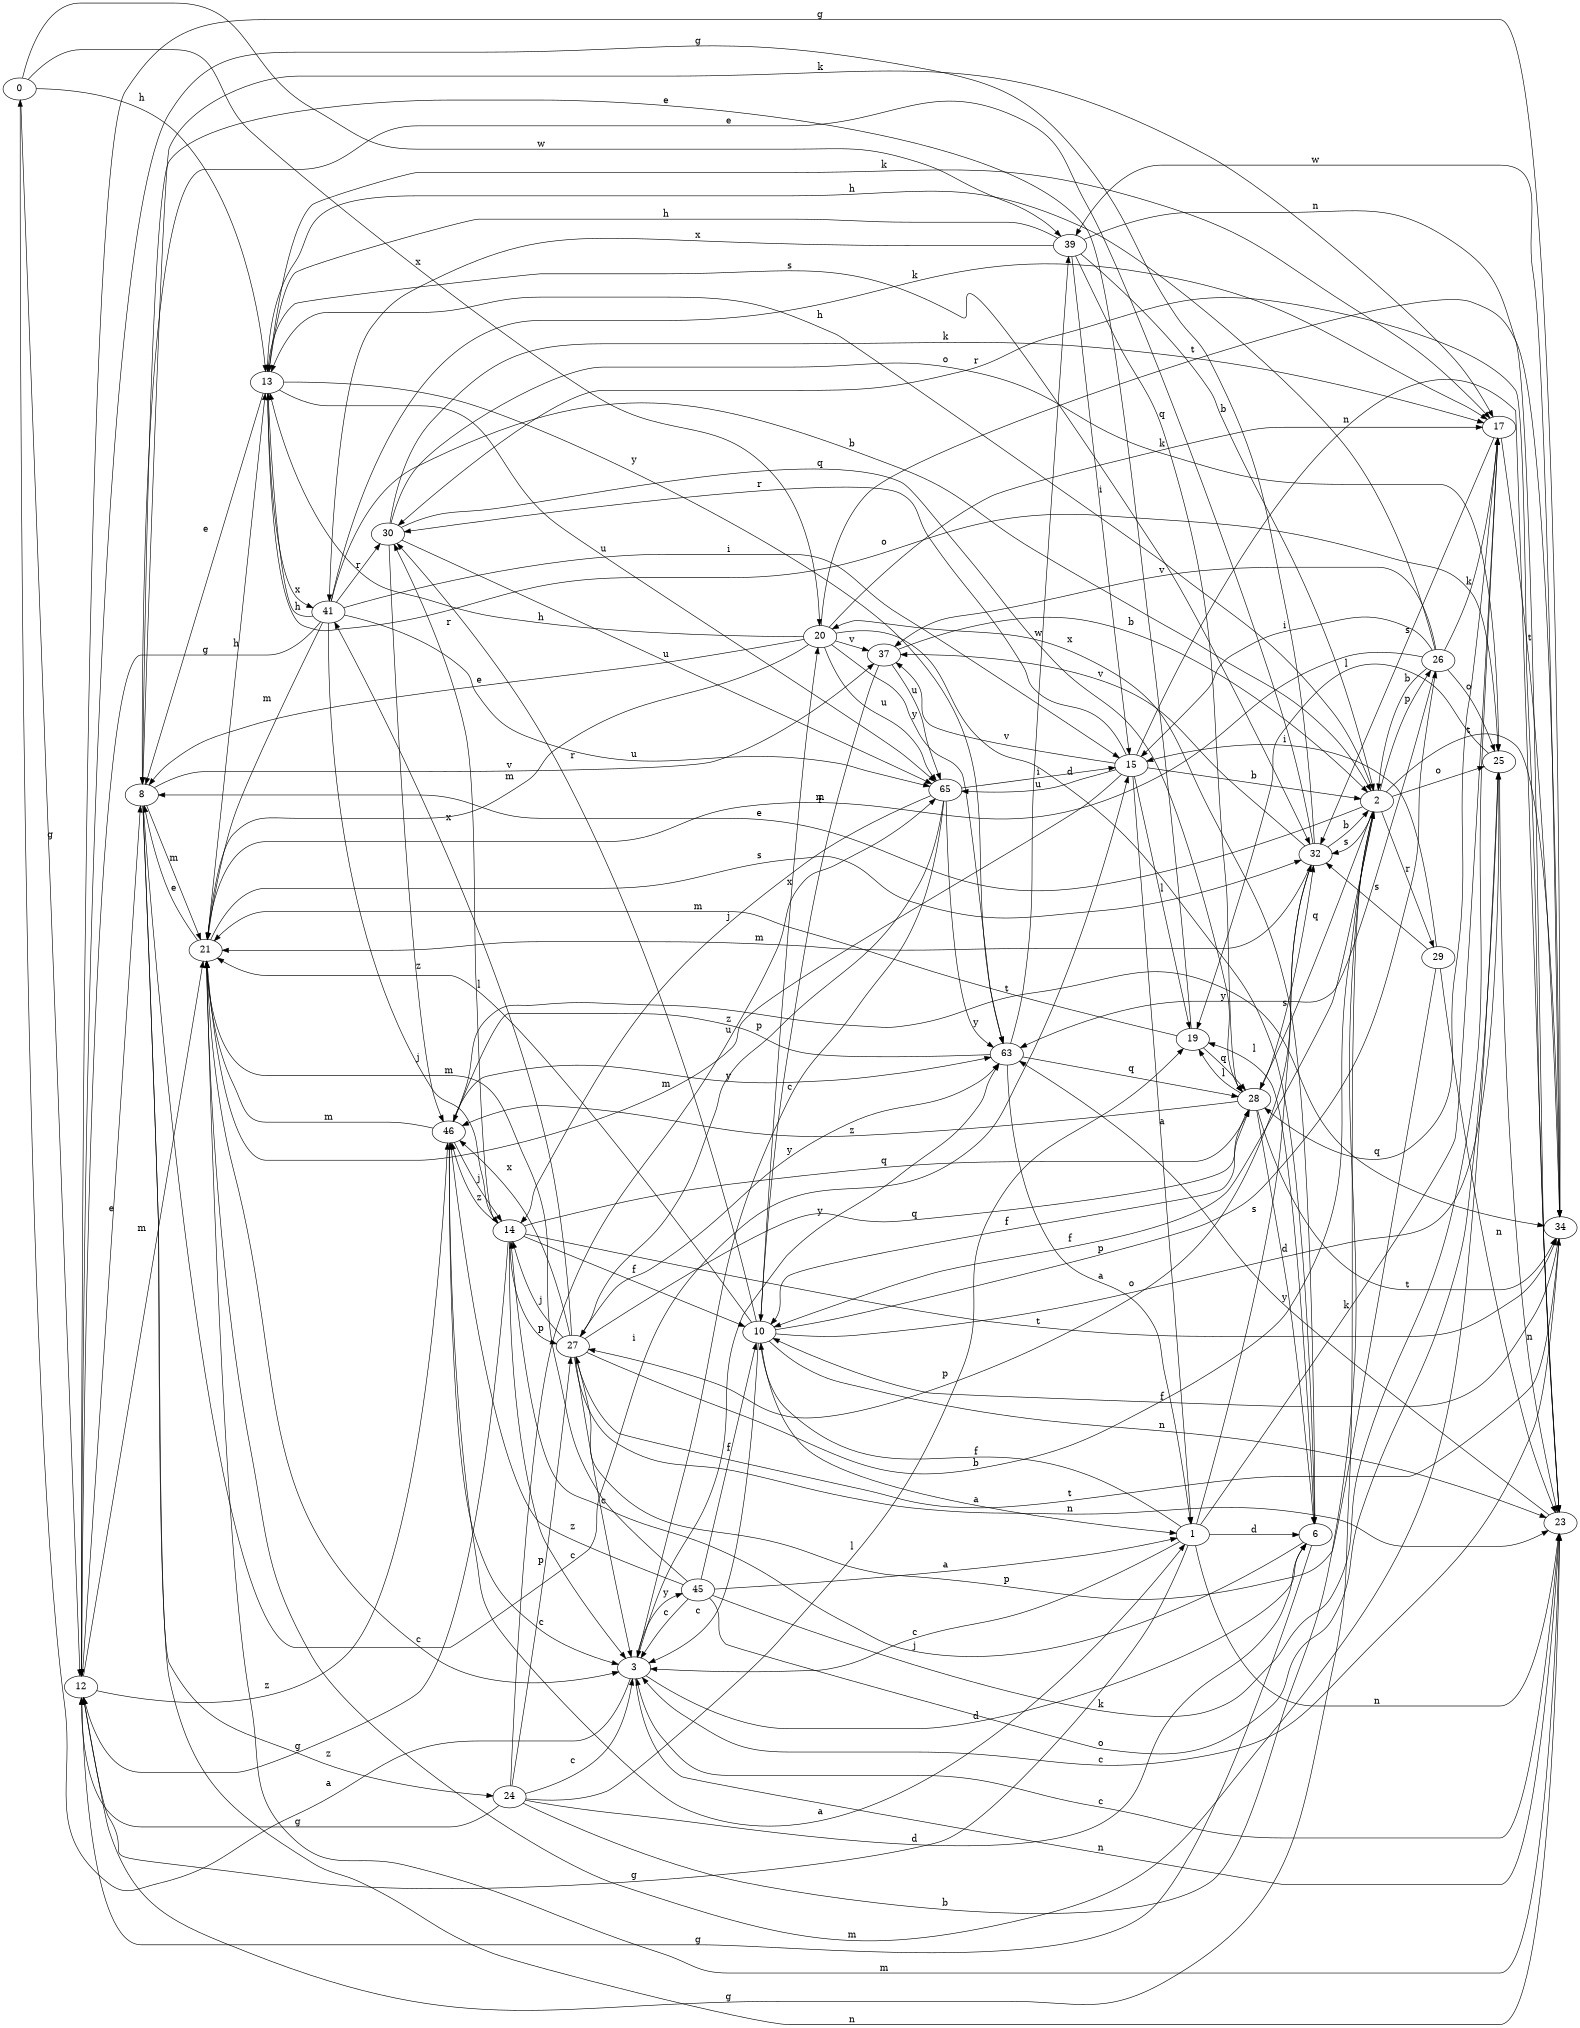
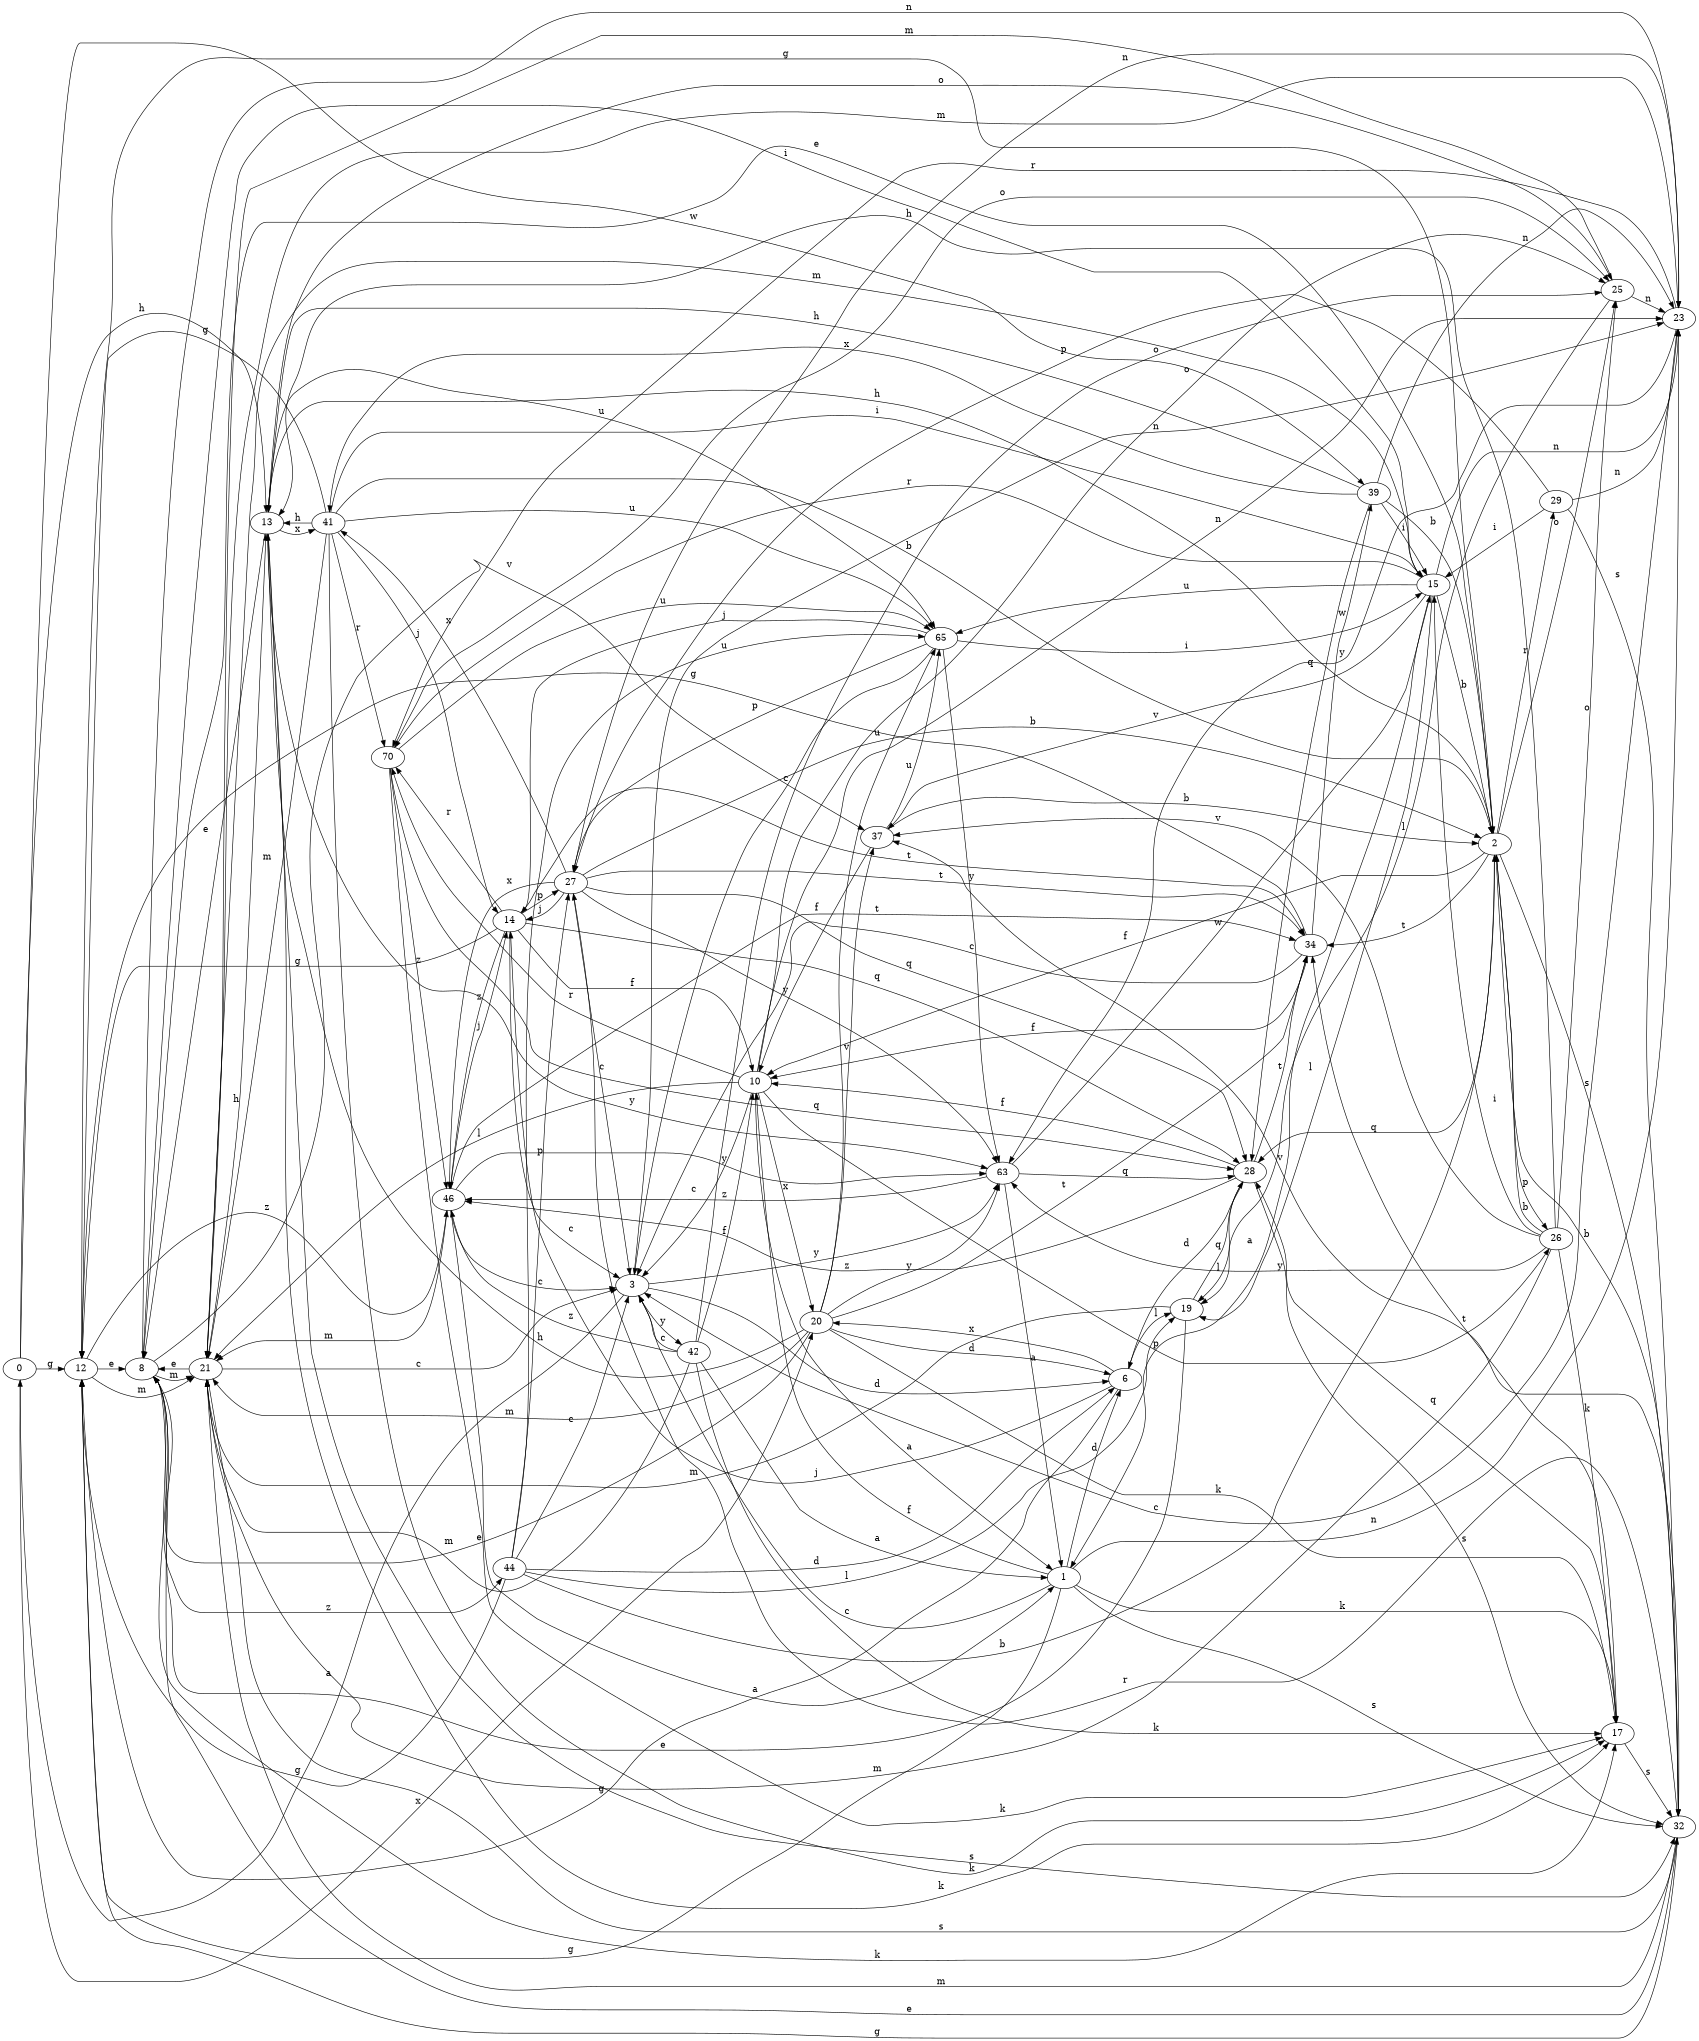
node "30": label "30" -> "70"
edge "63" -> "39": now "63" -> "15"
edge "32" -> "27": label "p" -> "r"
node "45": label "45" -> "42"
node "24": label "24" -> "44"
